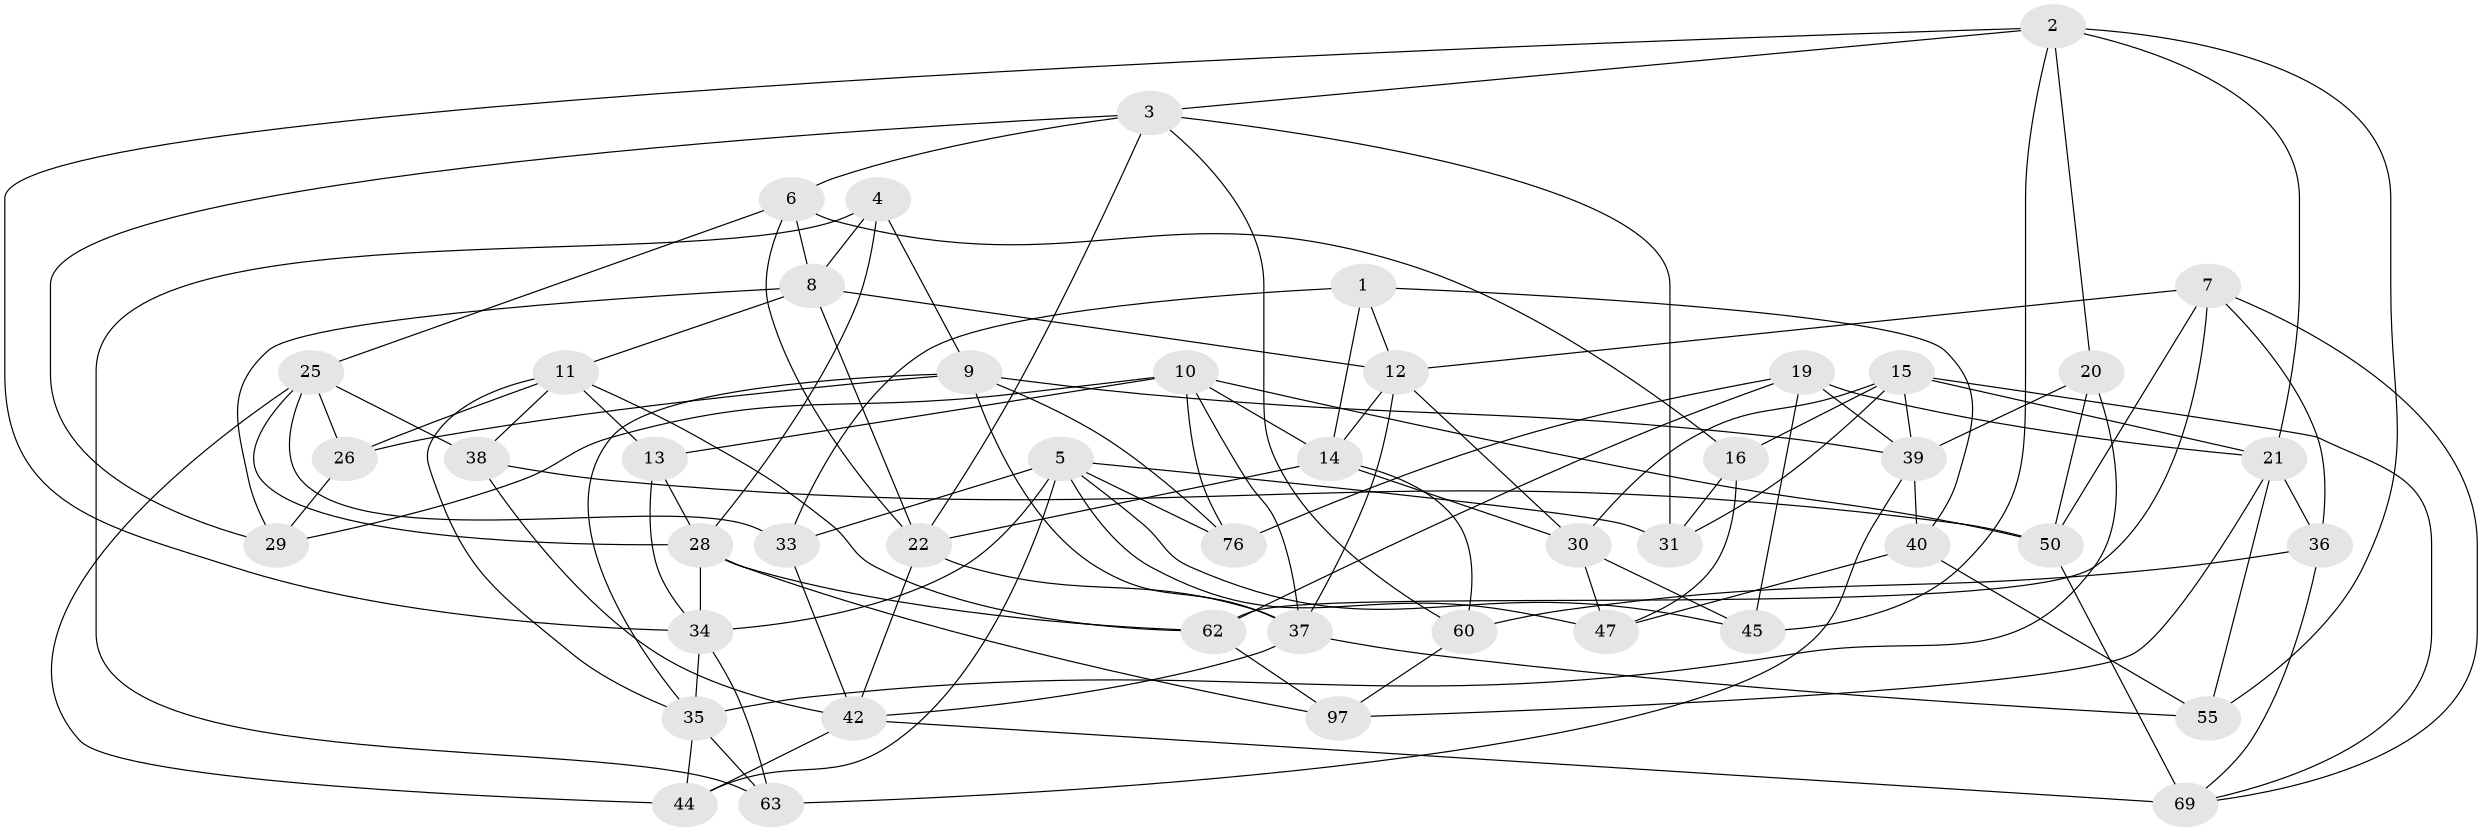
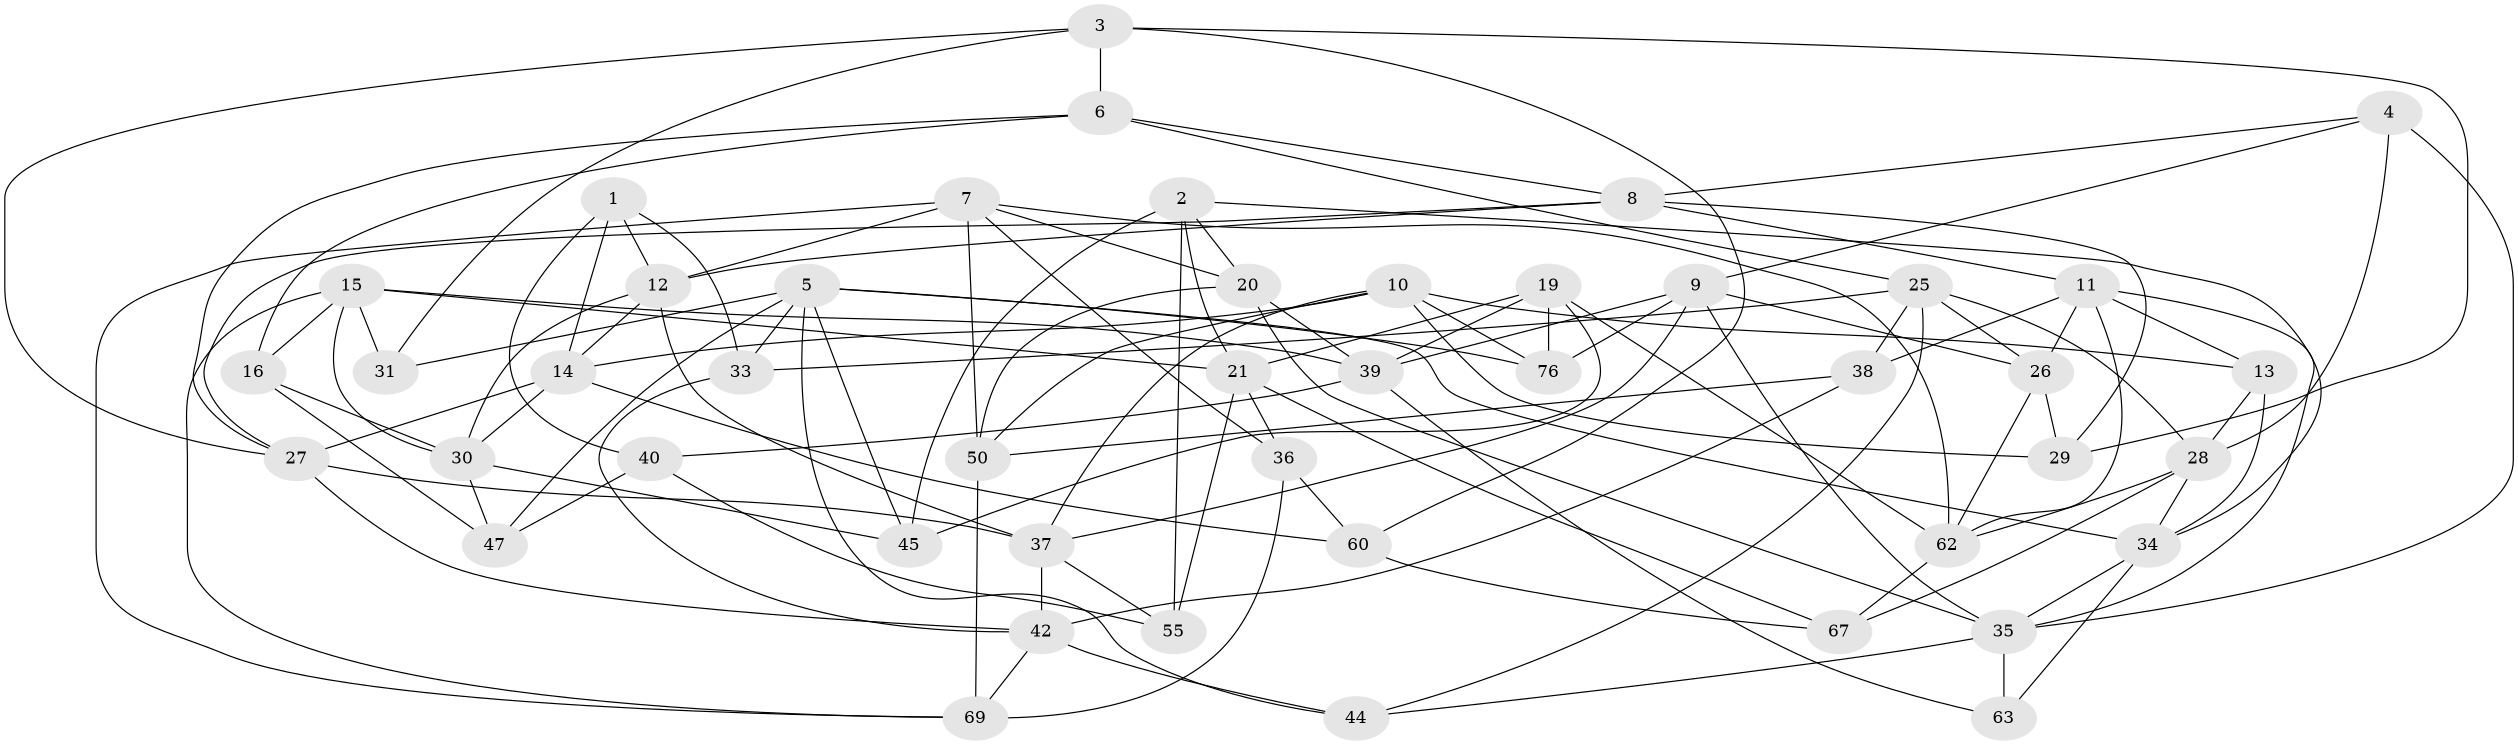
edge "2" -- "3": removed
edge "7" -- "20": added
edge "4" -- "63": now "4" -- "35"
edge "26" -- "62": added
edge "16" -- "31": now "16" -- "30"
node "22": label "22" -> "27"
node "97": label "97" -> "67"
